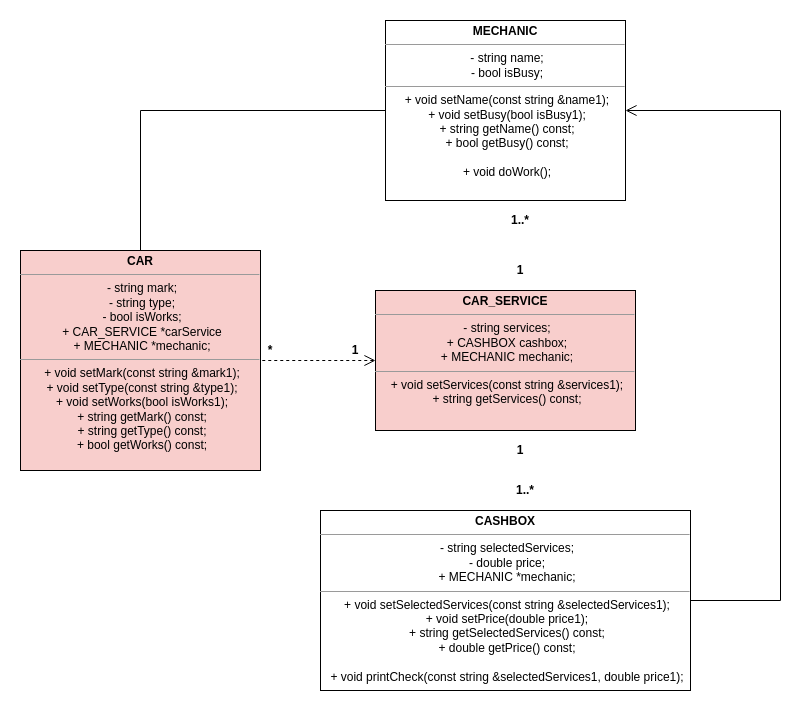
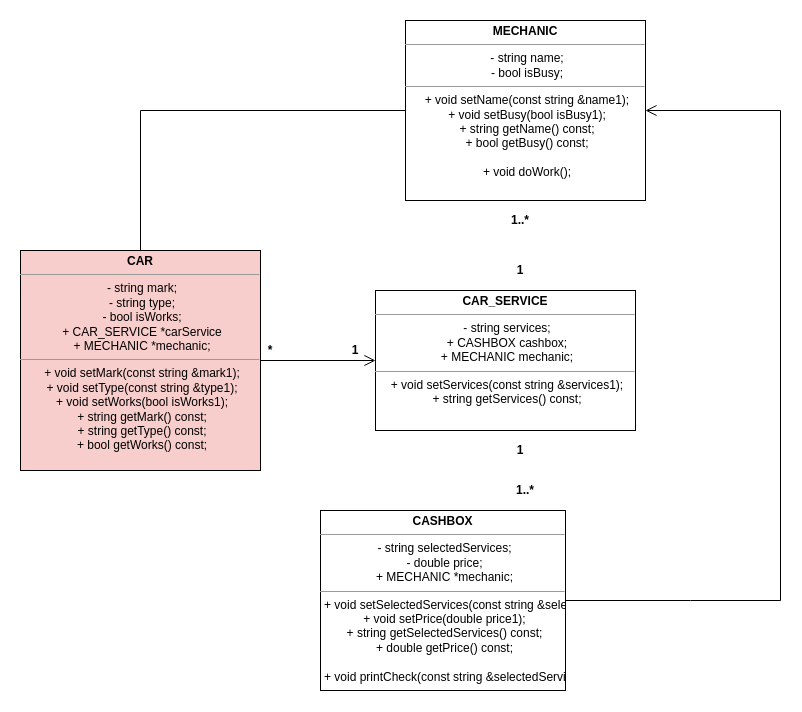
node "MECHANIC - string name; - bool isBusy; + void setName(const string &name1); + void setBusy(bool isBusy1); + string getName() const; + bool getBusy() const; + void doWork();": moved (506, 111) -> (526, 111)
edge "CAR - string mark; - string type; - bool isWorks; + CAR_SERVICE *carService + MECHANIC *mechanic; + void setMark(const string &mark1); + void setType(const string &type1); + void setWorks(bool isWorks1); + string getMark() const; + string getType() const; + bool getWorks() const;" -> "CAR_SERVICE - string services; + CASHBOX cashbox; + MECHANIC mechanic; + void setServices(const string &services1); + string getServices() const;": style dashed -> solid
node "CAR_SERVICE - string services; + CASHBOX cashbox; + MECHANIC mechanic; + void setServices(const string &services1); + string getServices() const;": fillcolor #f8cecc -> #ffffff
node "CASHBOX - string selectedServices; - double price; + MECHANIC *mechanic; + void setSelectedServices(const string &selectedServices1); + void setPrice(double price1); + string getSelectedServices() const; + double getPrice() const; + void printCheck(const string &selectedServices1, double price1);": size 370x180 -> 245x180
